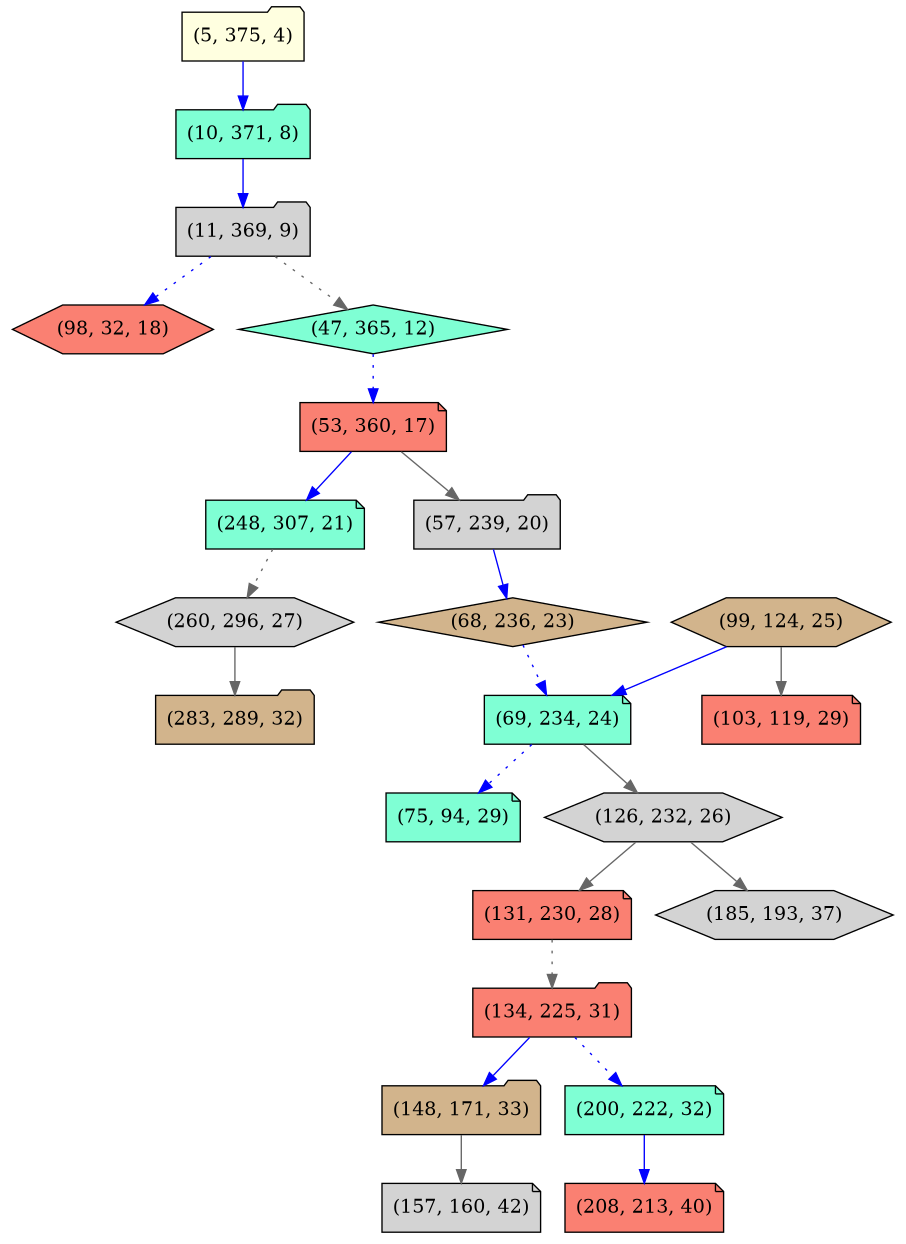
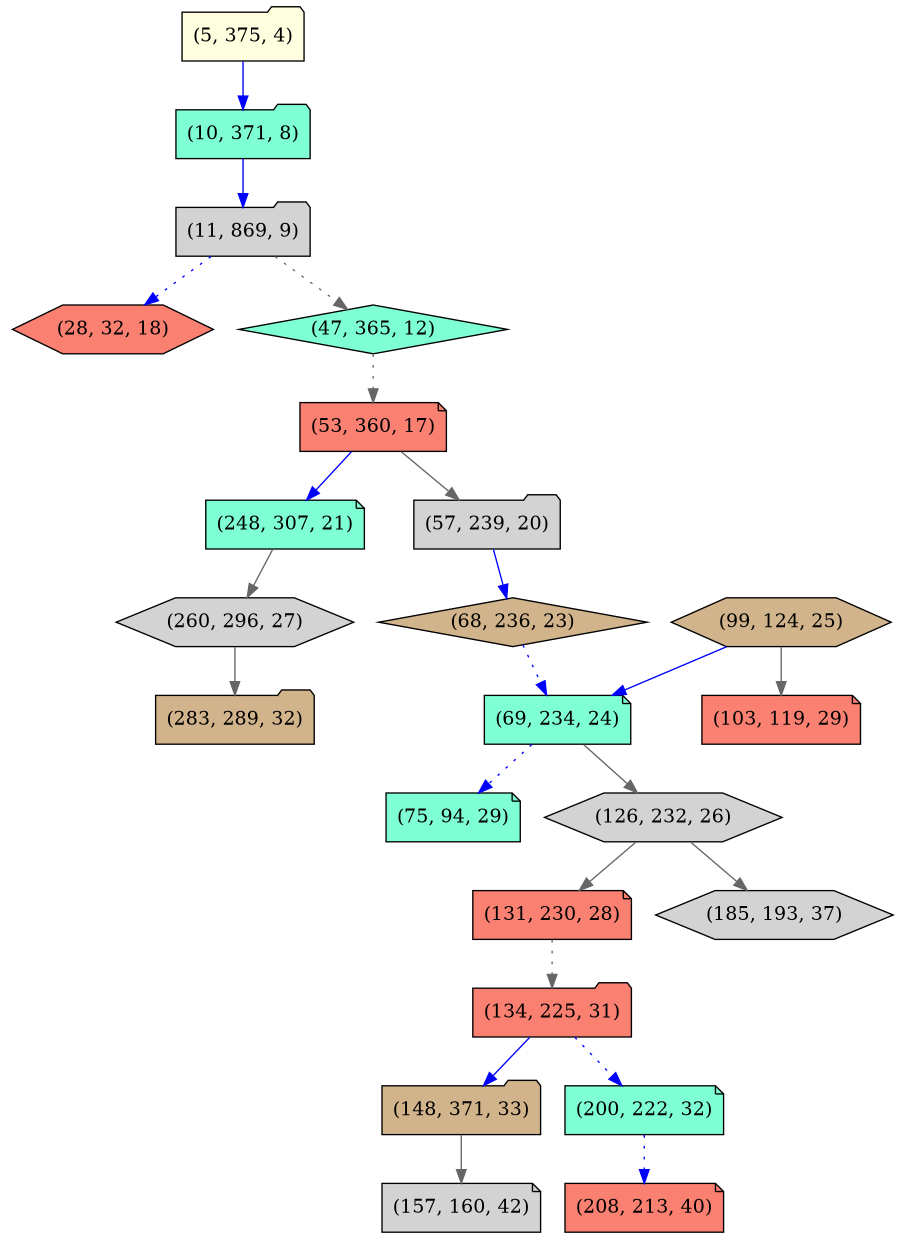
node "(11, 369, 9)": label "(11, 369, 9)" -> "(11, 869, 9)"
node "(98, 32, 18)": label "(98, 32, 18)" -> "(28, 32, 18)"
edge "(47, 365, 12)" -> "(53, 360, 17)": color blue -> gray40
edge "(248, 307, 21)" -> "(260, 296, 27)": style dotted -> solid
node "(148, 171, 33)": label "(148, 171, 33)" -> "(148, 371, 33)"
edge "(200, 222, 32)" -> "(208, 213, 40)": style solid -> dotted
